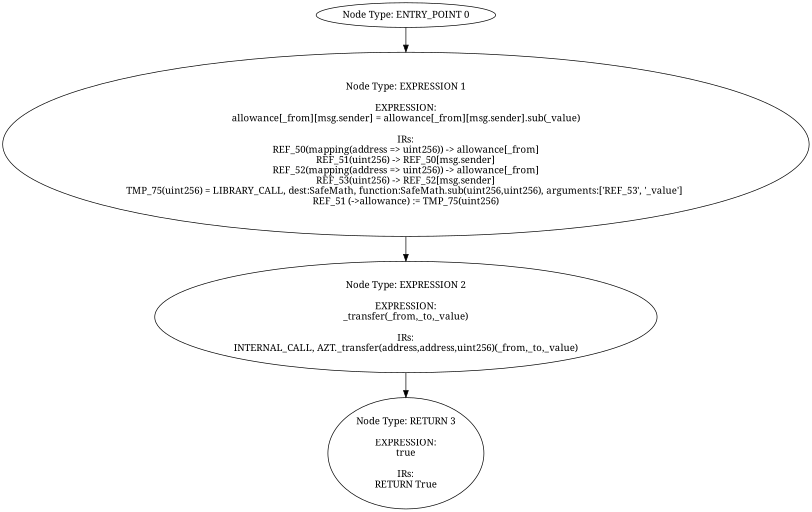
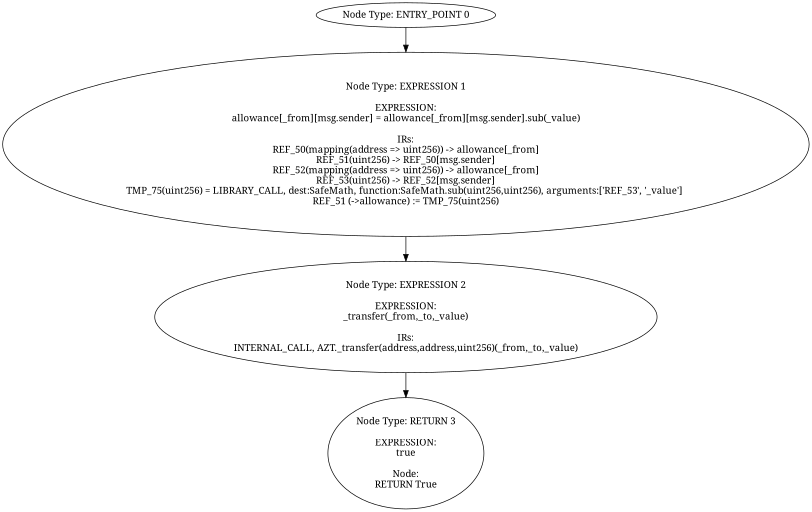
node "Node Type: RETURN 3 EXPRESSION: true IRs: RETURN True": label "Node Type: RETURN 3 EXPRESSION: true IRs: RETURN True" -> "Node Type: RETURN 3 EXPRESSION: true Node: RETURN True"
